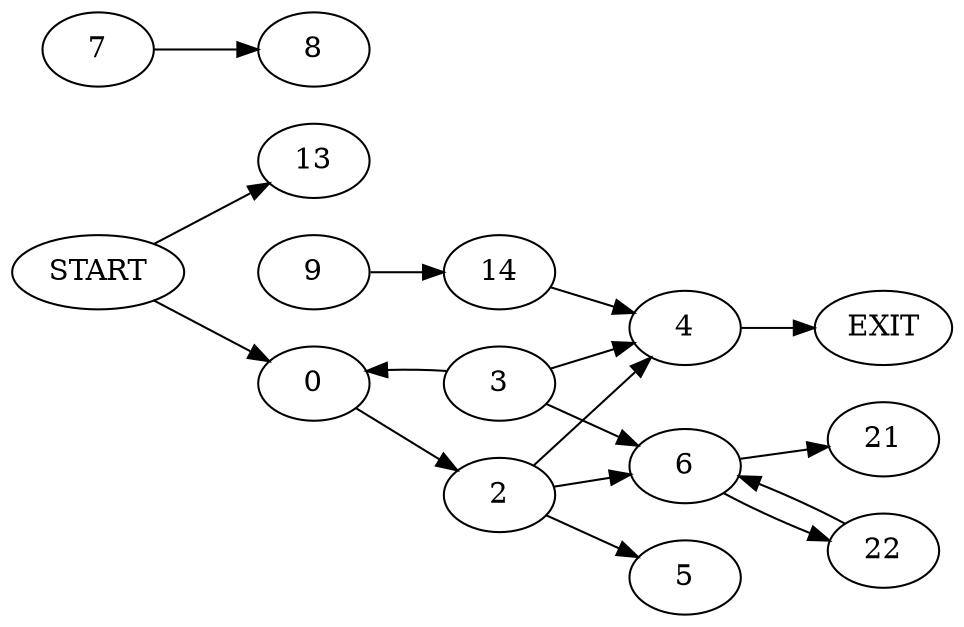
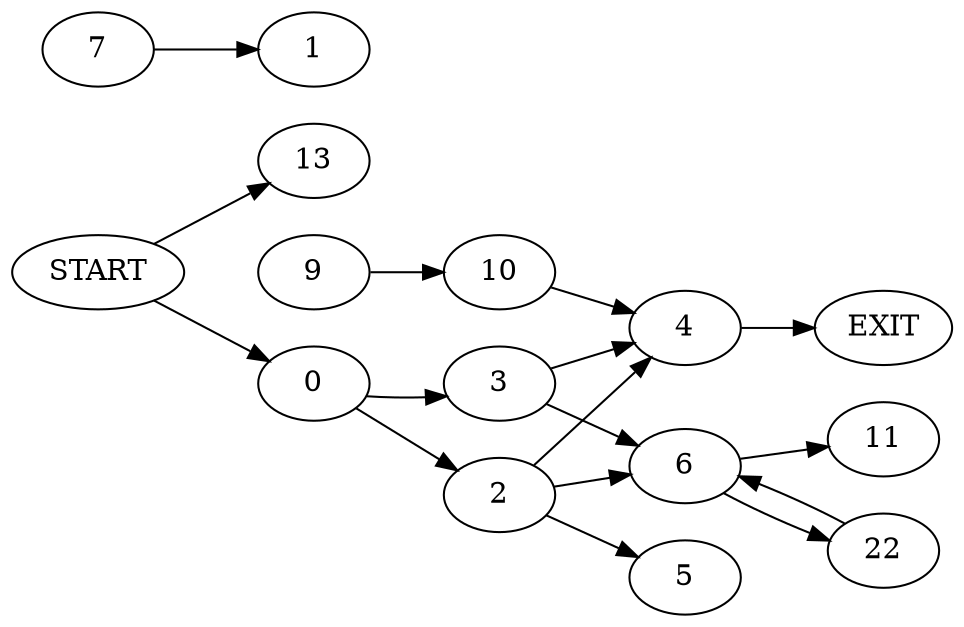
node "8": label "8" -> "1"
node "14": label "14" -> "10"
edge "3" -> "0": reversed
node "21": label "21" -> "11"
